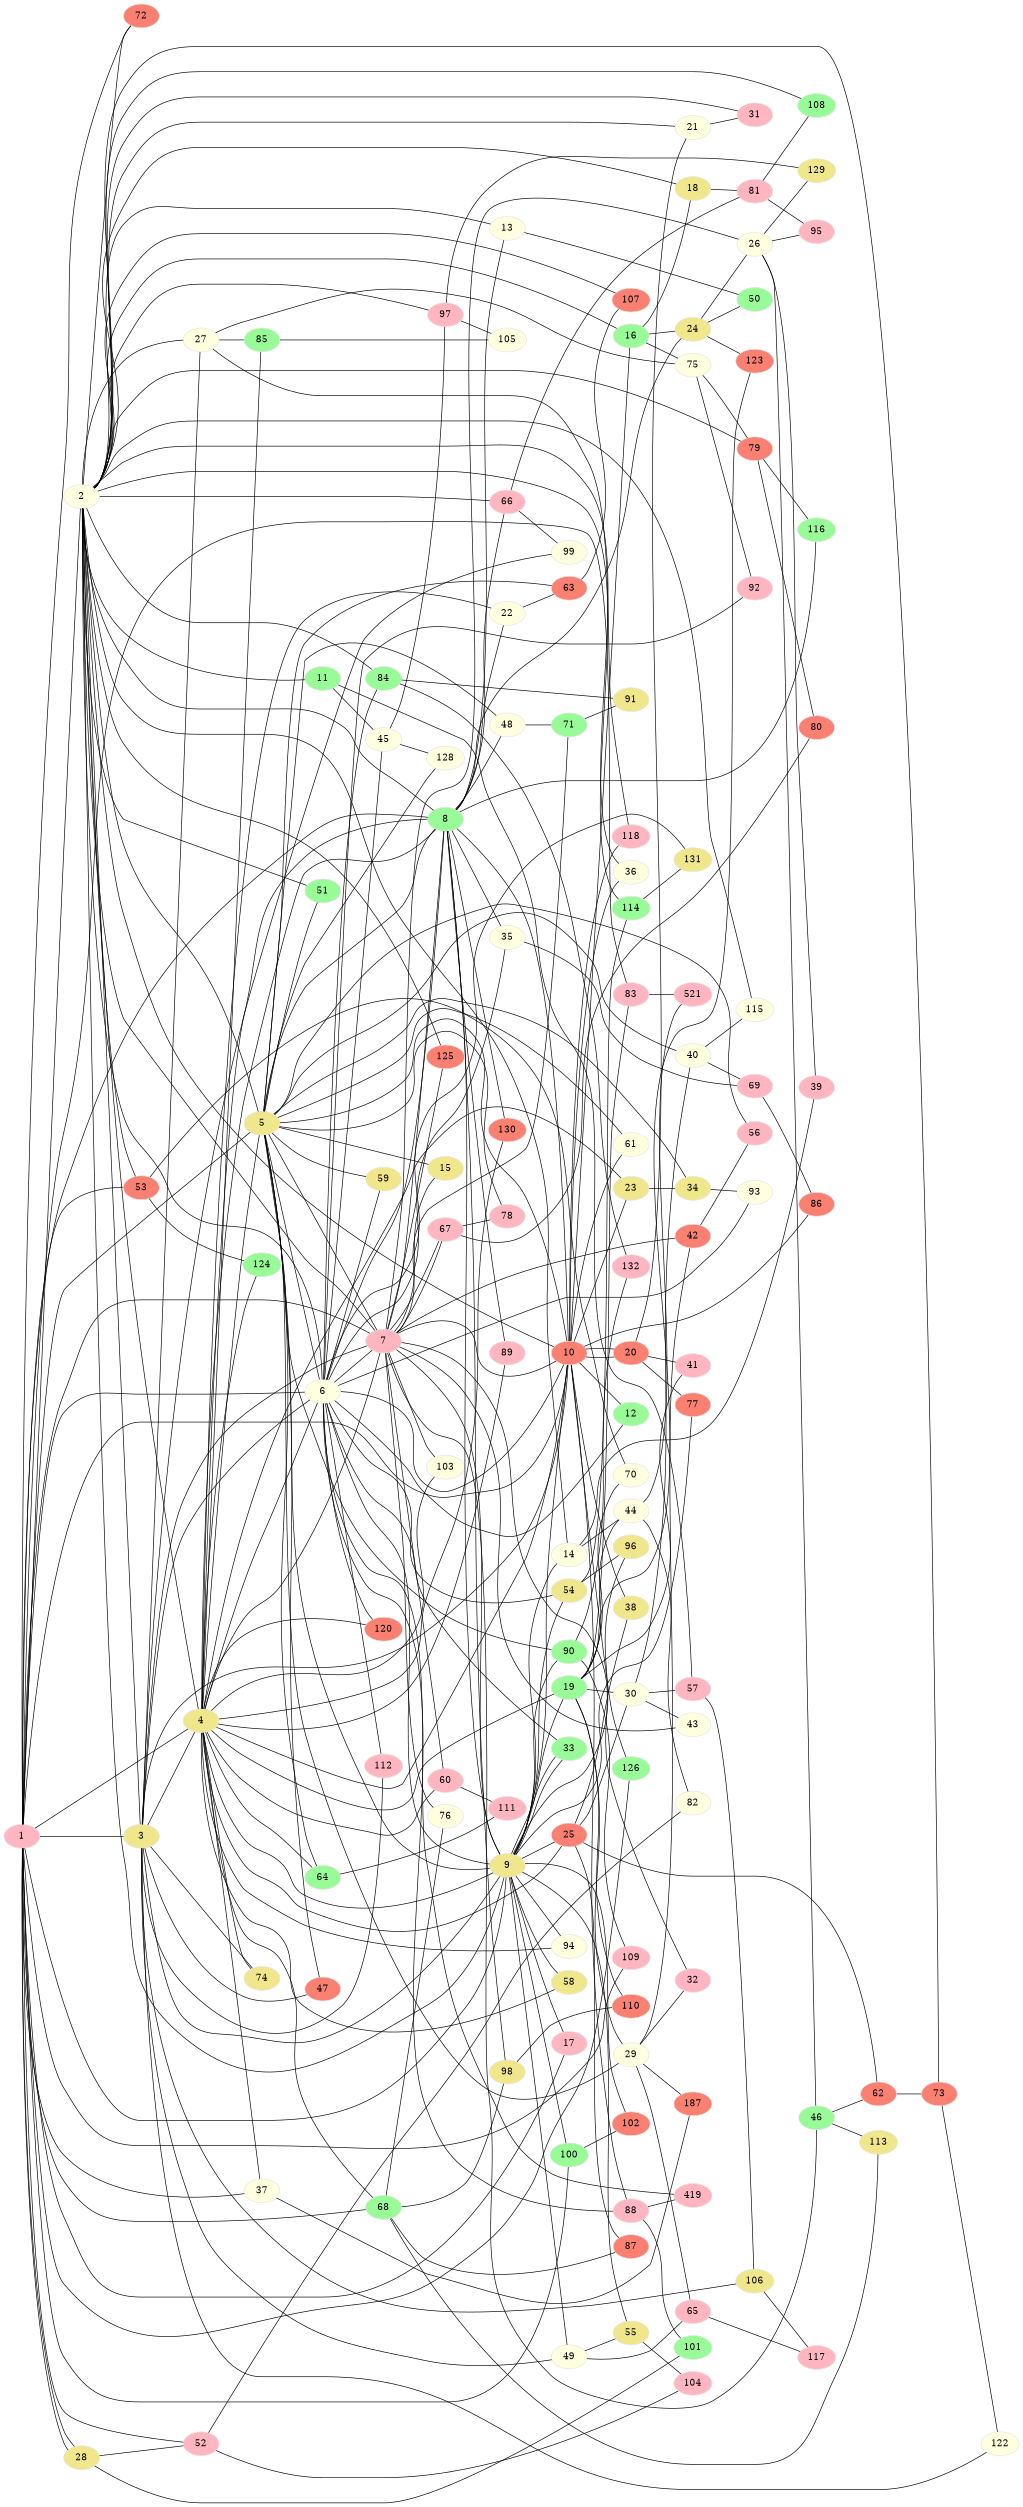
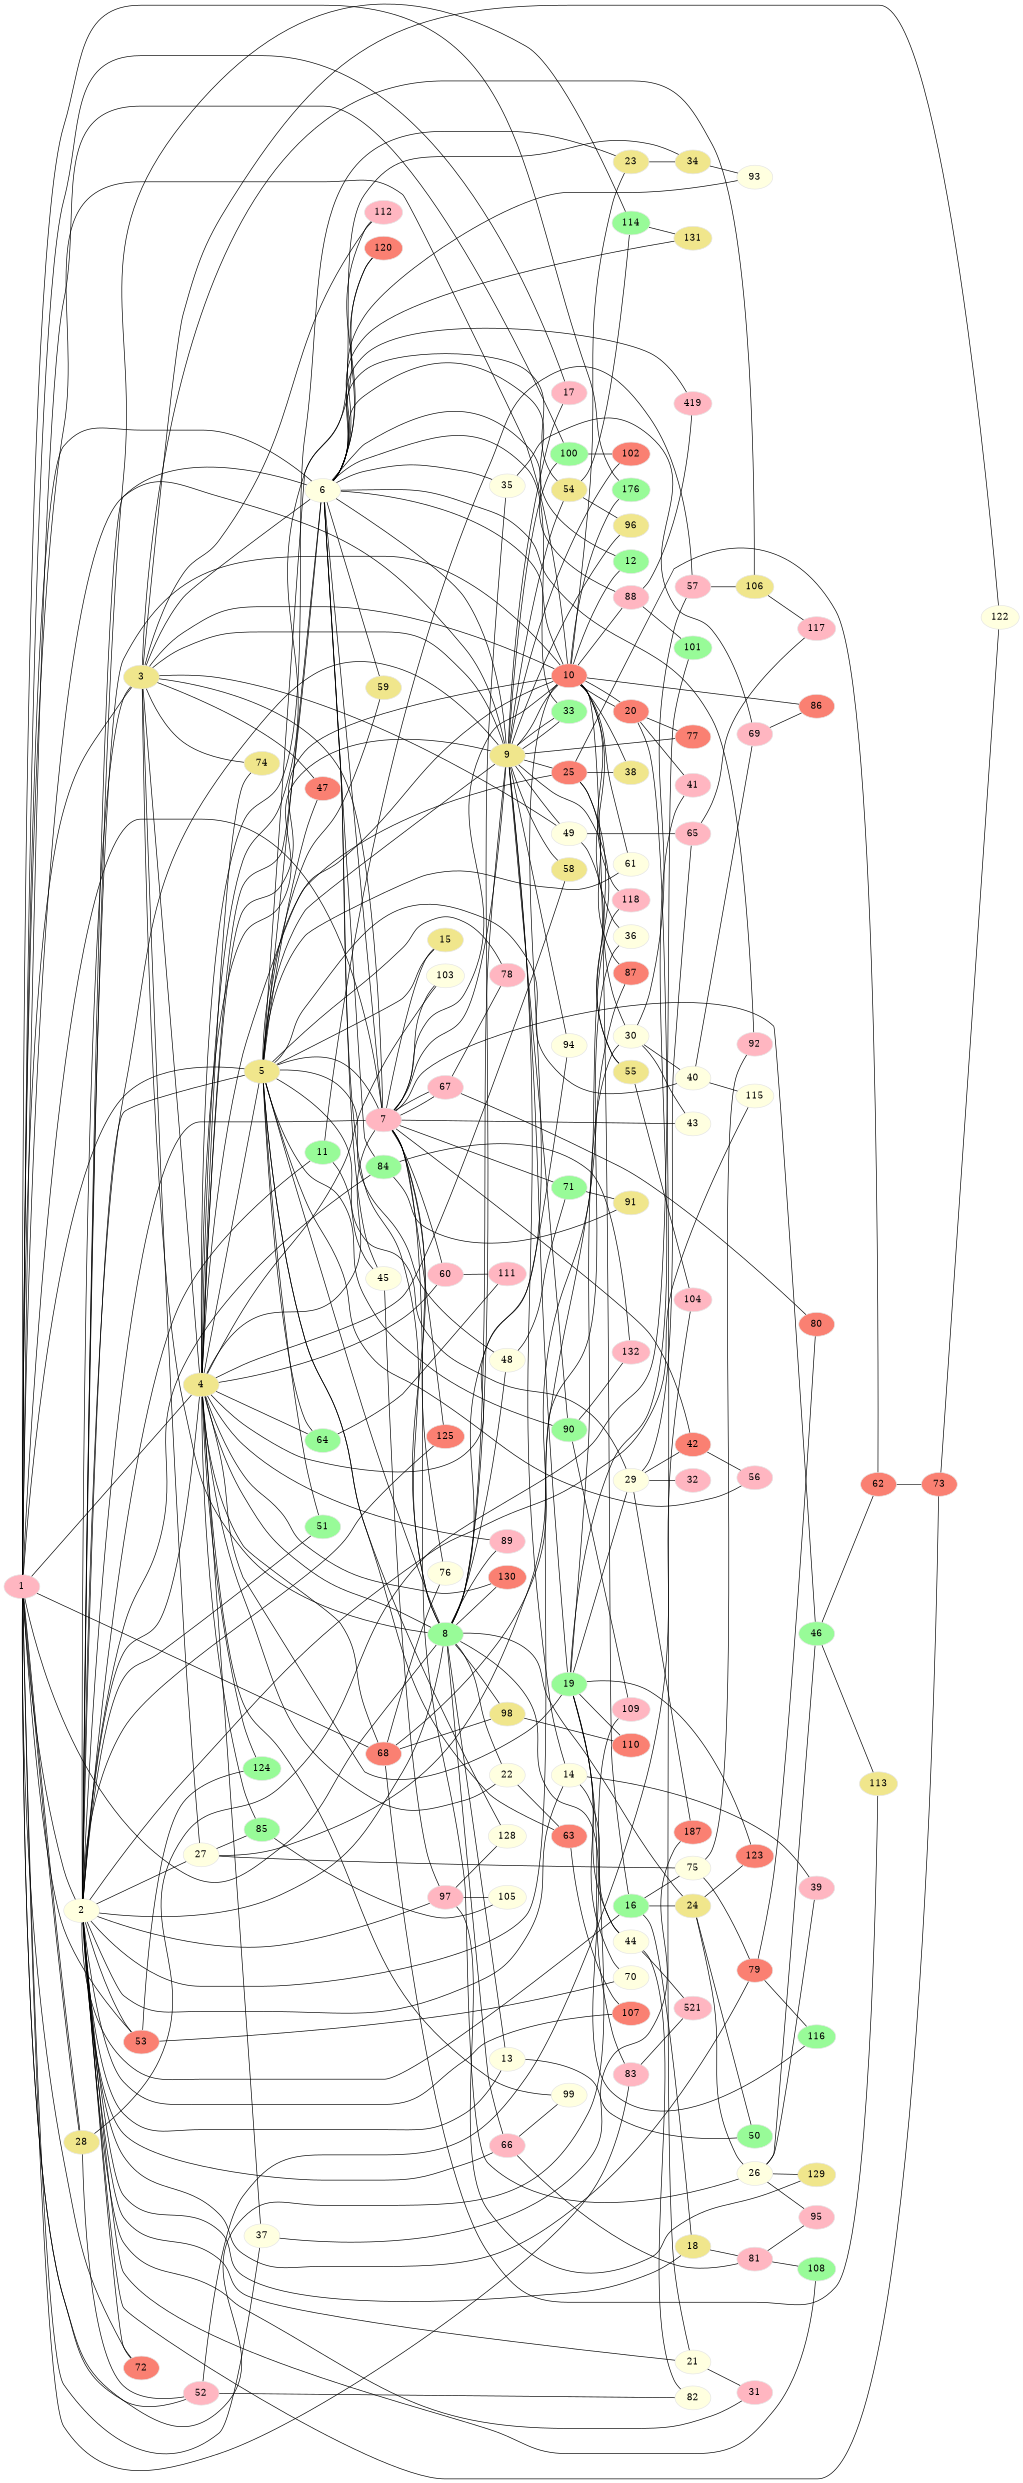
edge "45" -- "128": now "97" -- "128"
edge "7" -- "32": removed
node "126": label "126" -> "176"
node "68": fillcolor palegreen -> salmon
